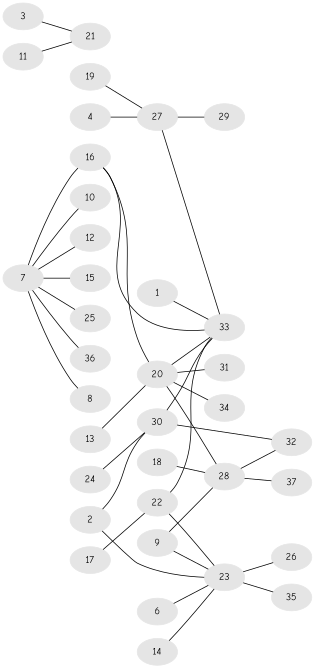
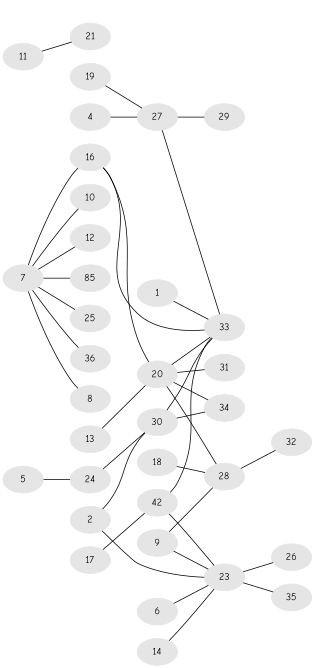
node "3": removed
node "15": label "15" -> "85"
edge "30" -- "32": now "30" -- "34"
node "5": added
node "37": removed
node "22": label "22" -> "42"
